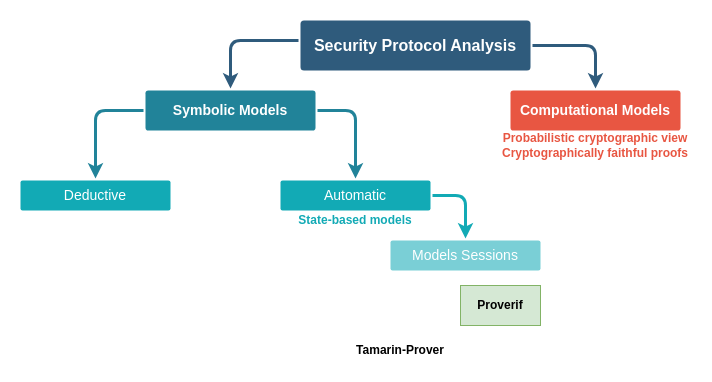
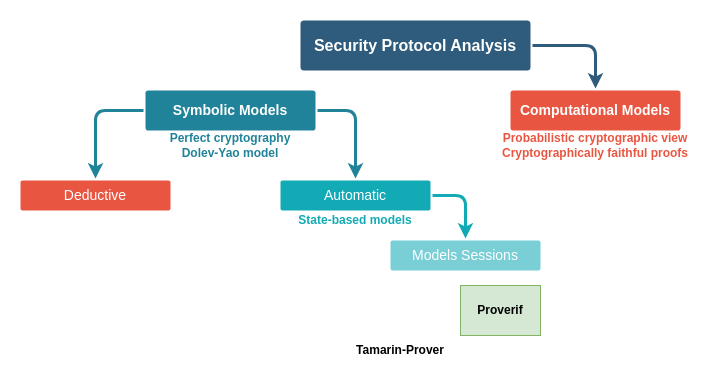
edge "Security Protocol Analysis" -> "Symbolic Models": removed
node "Perfect cryptography Dolev-Yao model": added
node "Deductive": fillcolor #12aab5 -> #e85642
node "Proverif": size 80x40 -> 80x50
